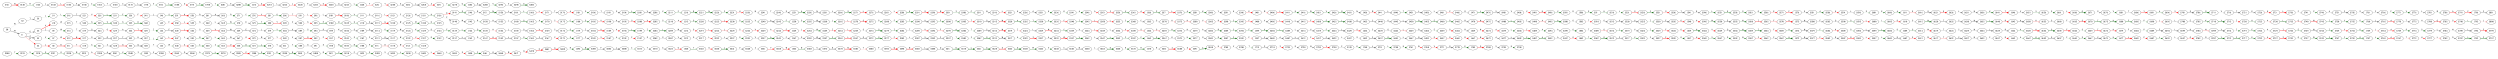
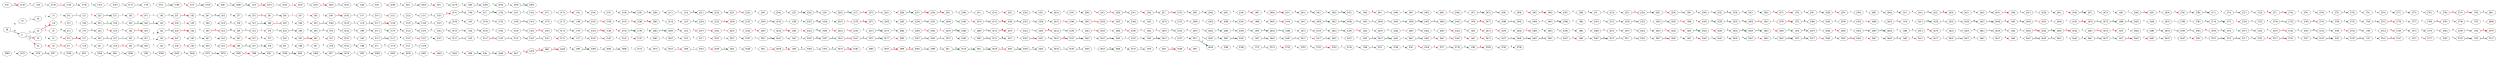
edge "S136" -> "S140": now "S135" -> "S140"
edge "S40" -> "S45": added, label "I"
edge "S39" -> "S44": now "S37" -> "S44"
edge "S693" -> "S698": now "S377" -> "S698"
